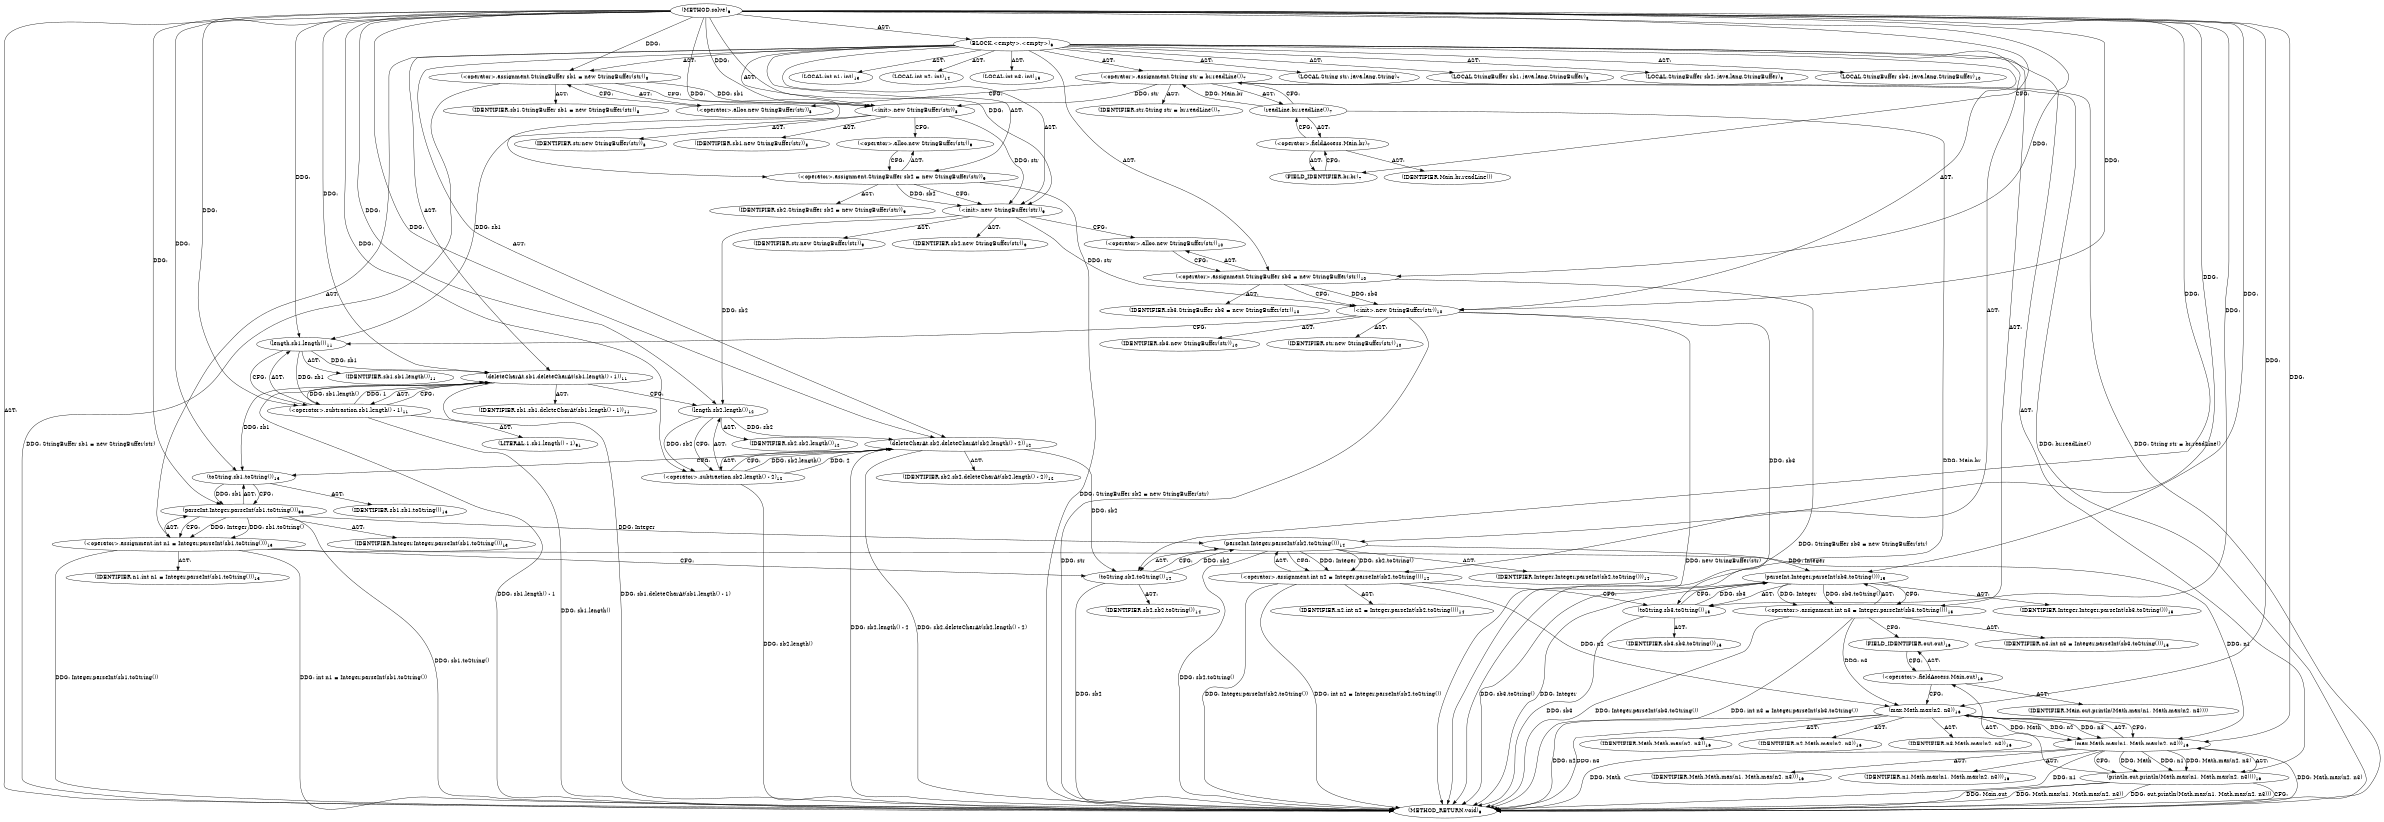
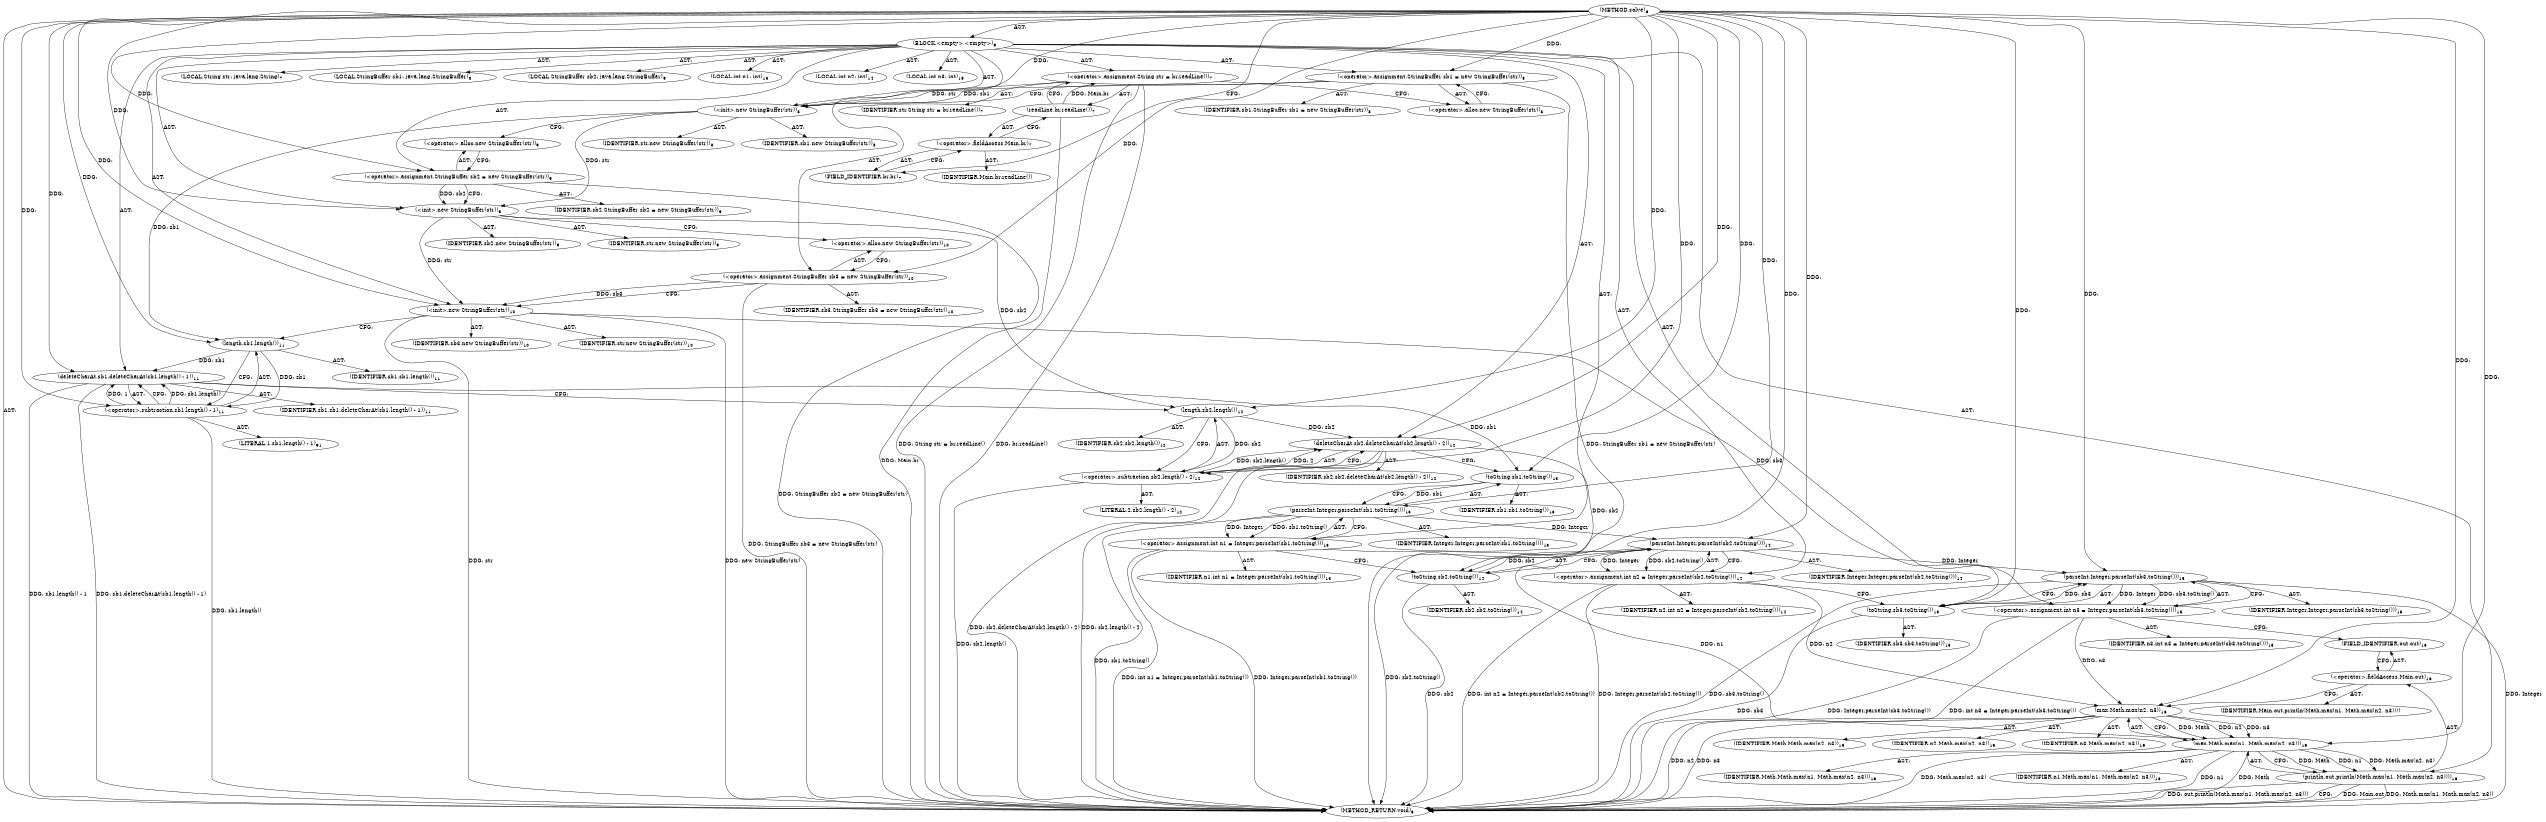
node "(LOCAL,StringBuffer sb3: java.lang.StringBuffer)": removed
node "(parseInt,Integer.parseInt(sb1.toString()))": text "63" -> "13"
node "(LITERAL,2,sb2.length() - 2)": added
